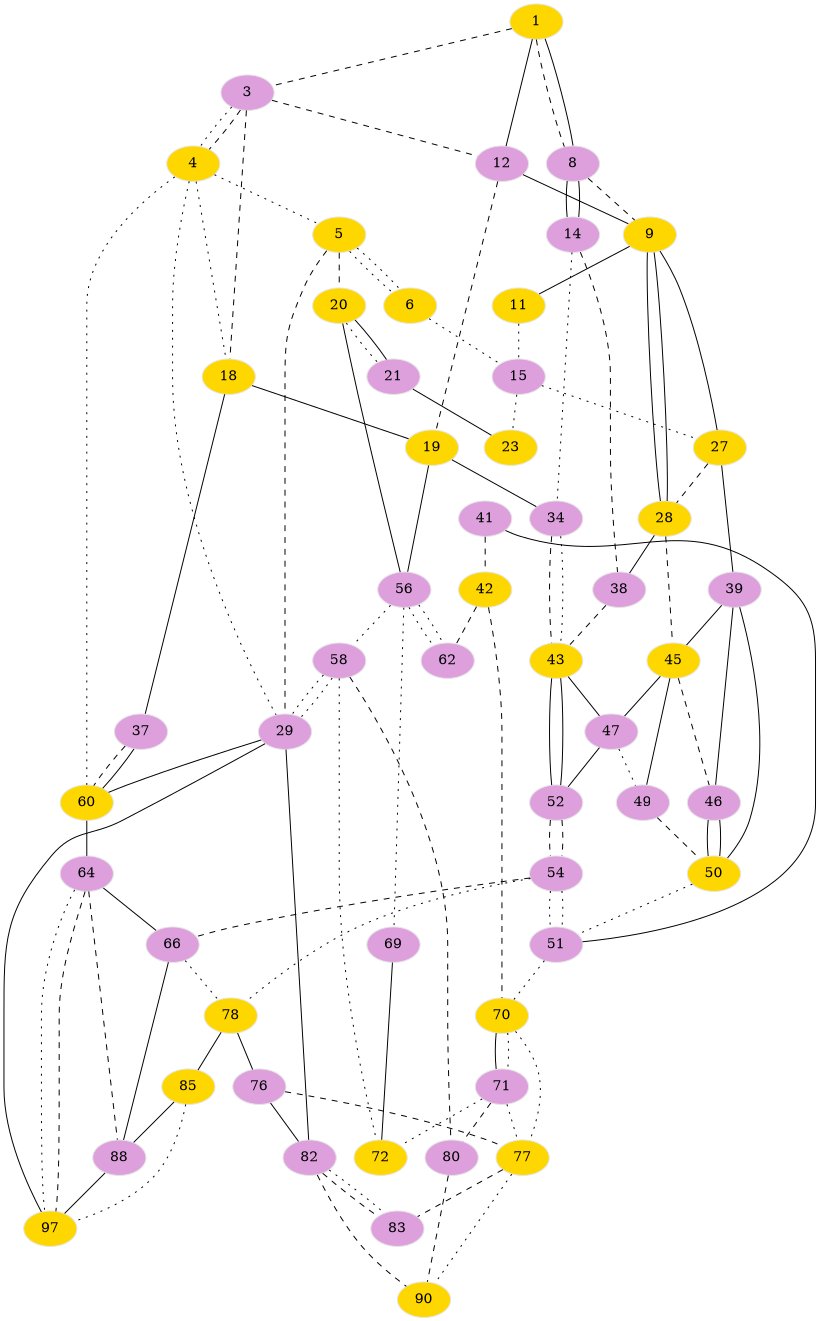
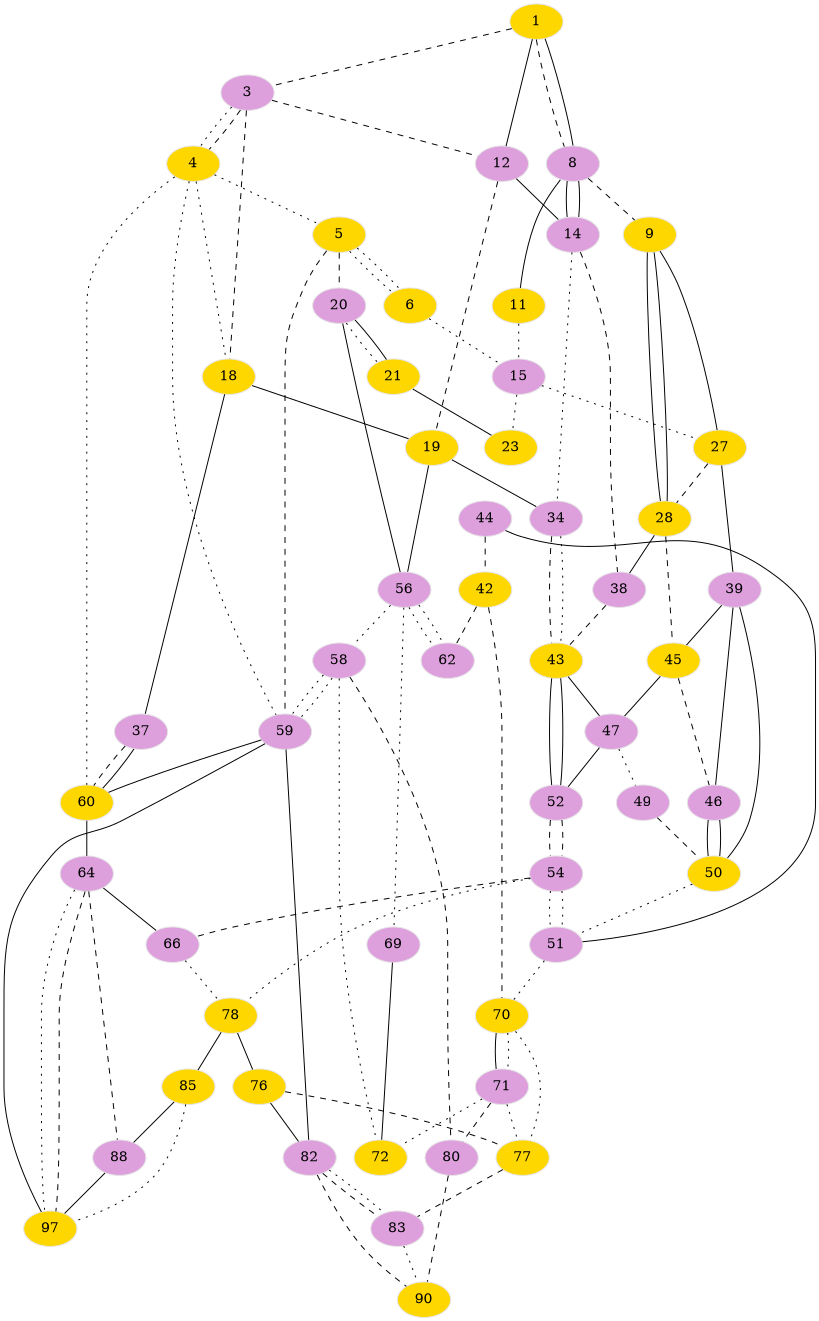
edge "12" -- "9": now "12" -- "14"
edge "9" -- "11": now "8" -- "11"
node "20": fillcolor gold -> plum
node "21": fillcolor plum -> gold
node "41": label "41" -> "44"
edge "45" -- "49": removed
node "29": label "29" -> "59"
edge "66" -- "88": removed
node "76": fillcolor plum -> gold
edge "77" -- "90": now "83" -- "90"
